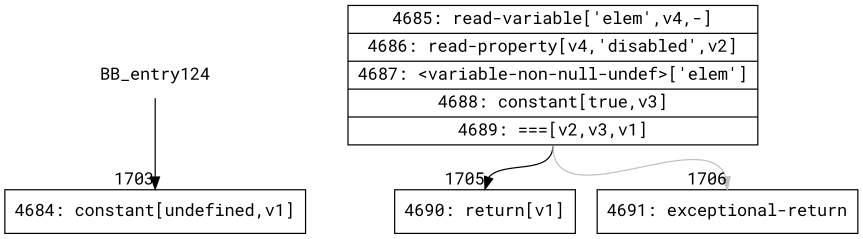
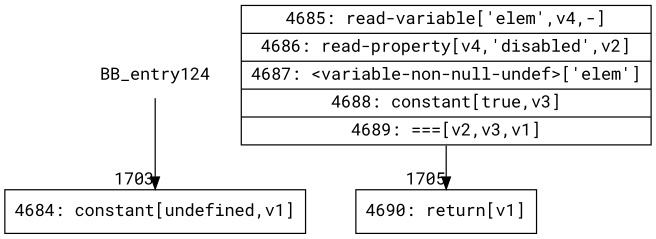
node "4691: exceptional-return": removed
